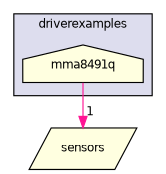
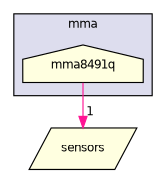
cluster "driverexamples": label "driverexamples" -> "mma"
